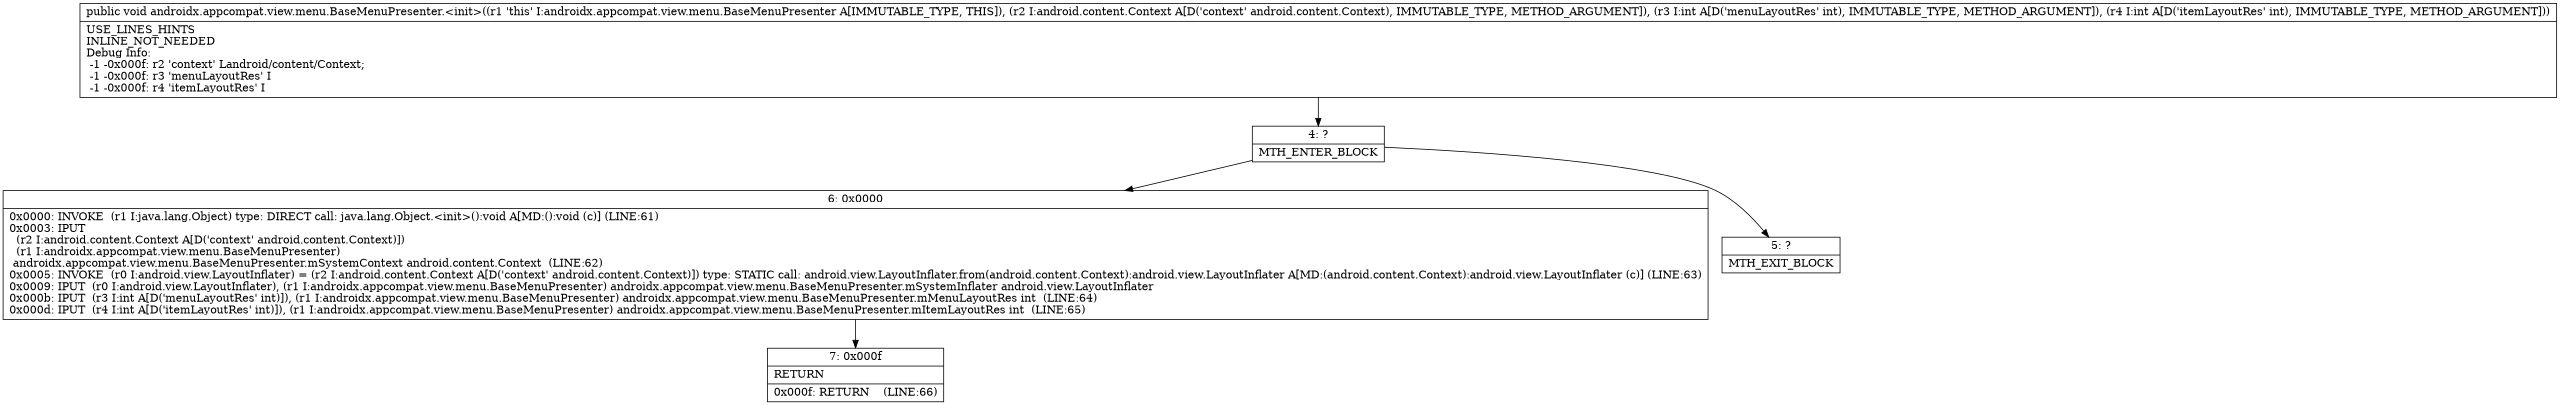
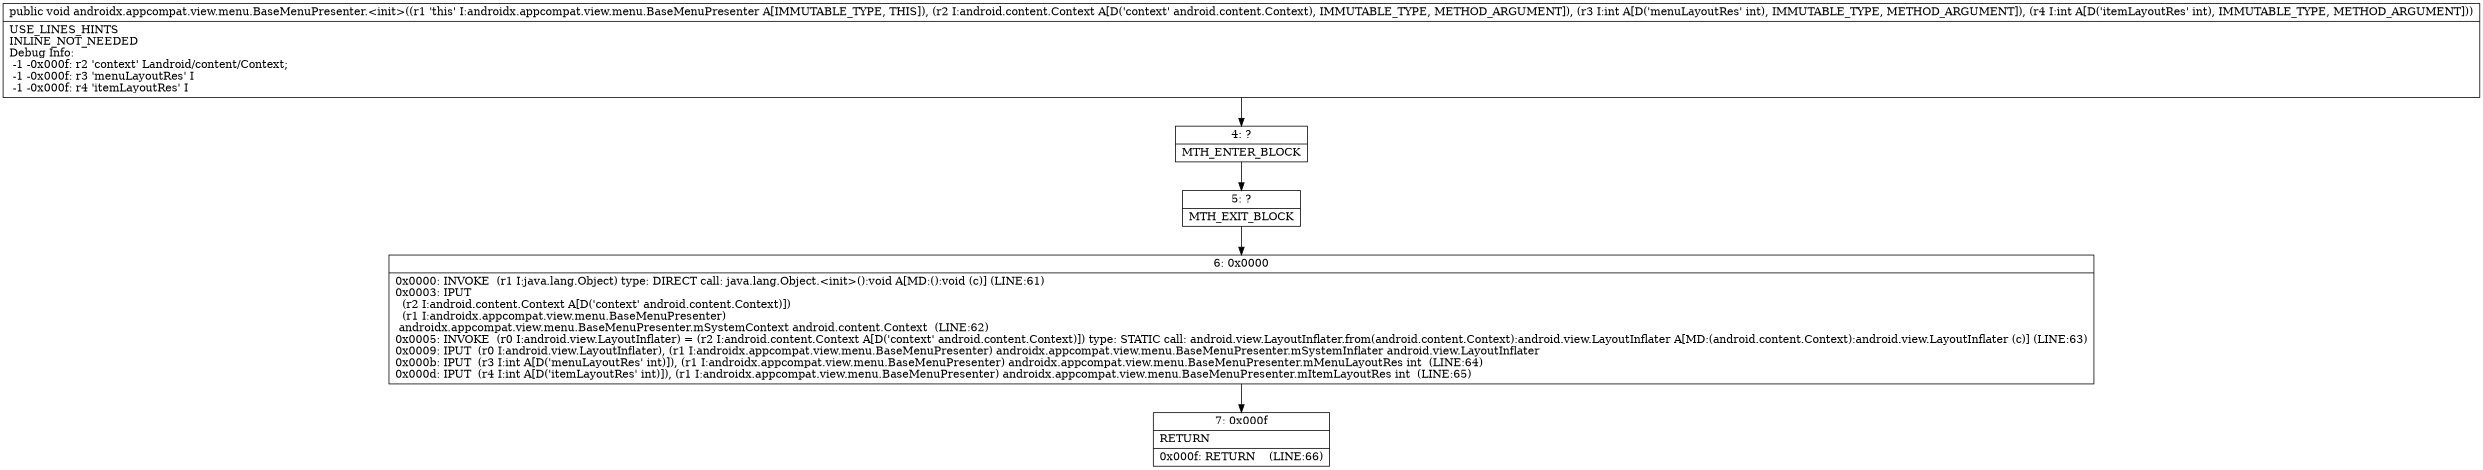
edge "4: ?" -> "6: 0x0000": now "5: ?" -> "6: 0x0000"
